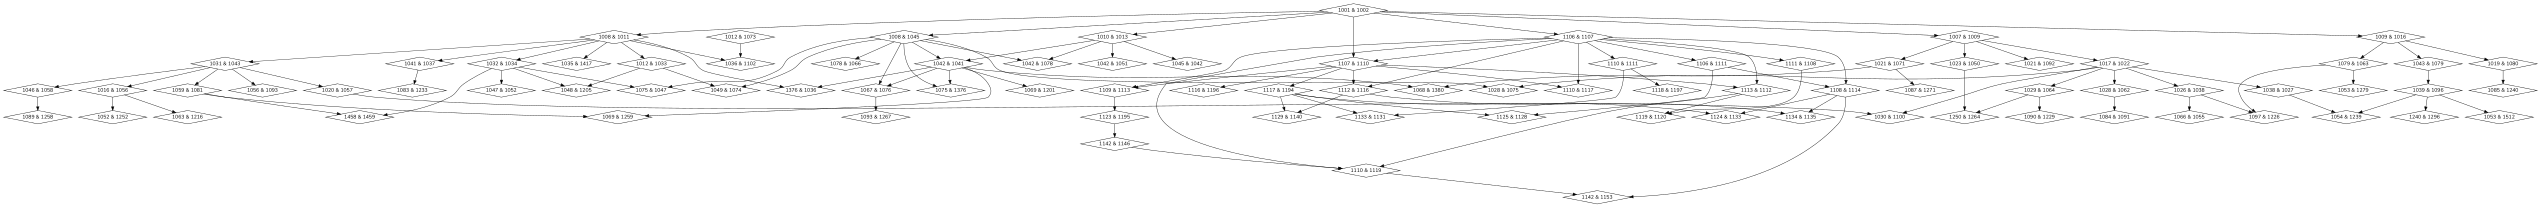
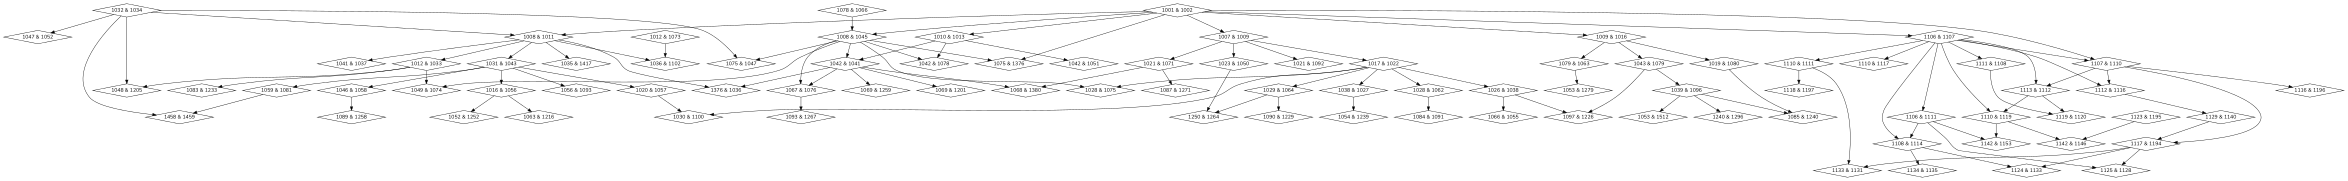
edge "1008 & 1011" -> "1032 & 1034": reversed
edge "1008 & 1045" -> "1078 & 1066": reversed
node "1045 & 1042": removed
edge "1079 & 1063" -> "1097 & 1226": now "1043 & 1079" -> "1097 & 1226"
edge "1041 & 1037" -> "1083 & 1233": now "1012 & 1033" -> "1083 & 1233"
edge "1042 & 1041" -> "1075 & 1376": now "1001 & 1002" -> "1075 & 1376"
edge "1107 & 1110" -> "1110 & 1117": removed
node "1109 & 1113": removed
edge "1117 & 1194" -> "1129 & 1140": reversed
edge "1039 & 1096" -> "1054 & 1239": now "1039 & 1096" -> "1085 & 1240"
edge "1112 & 1116" -> "1134 & 1135": removed
edge "1059 & 1081" -> "1069 & 1259": removed
edge "1142 & 1146" -> "1110 & 1119": reversed
edge "1108 & 1114" -> "1142 & 1153": now "1106 & 1111" -> "1142 & 1153"
